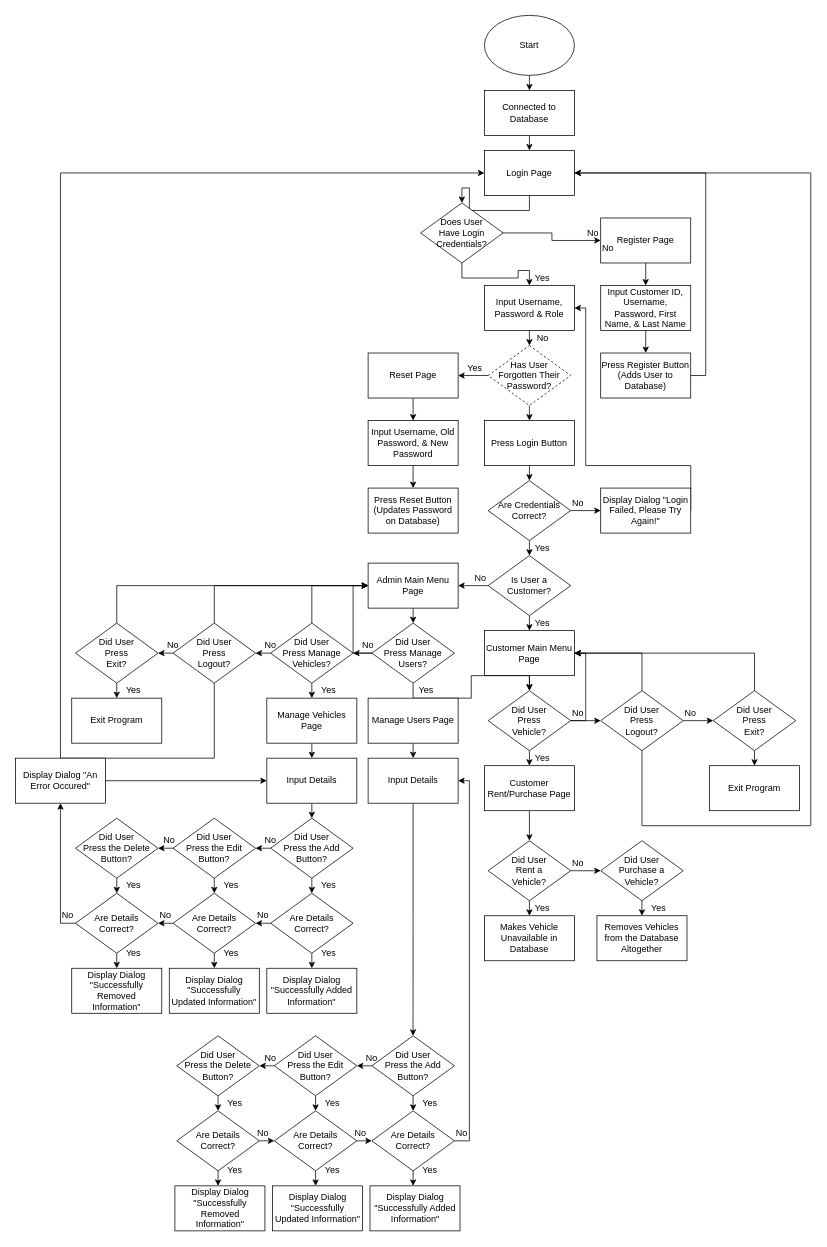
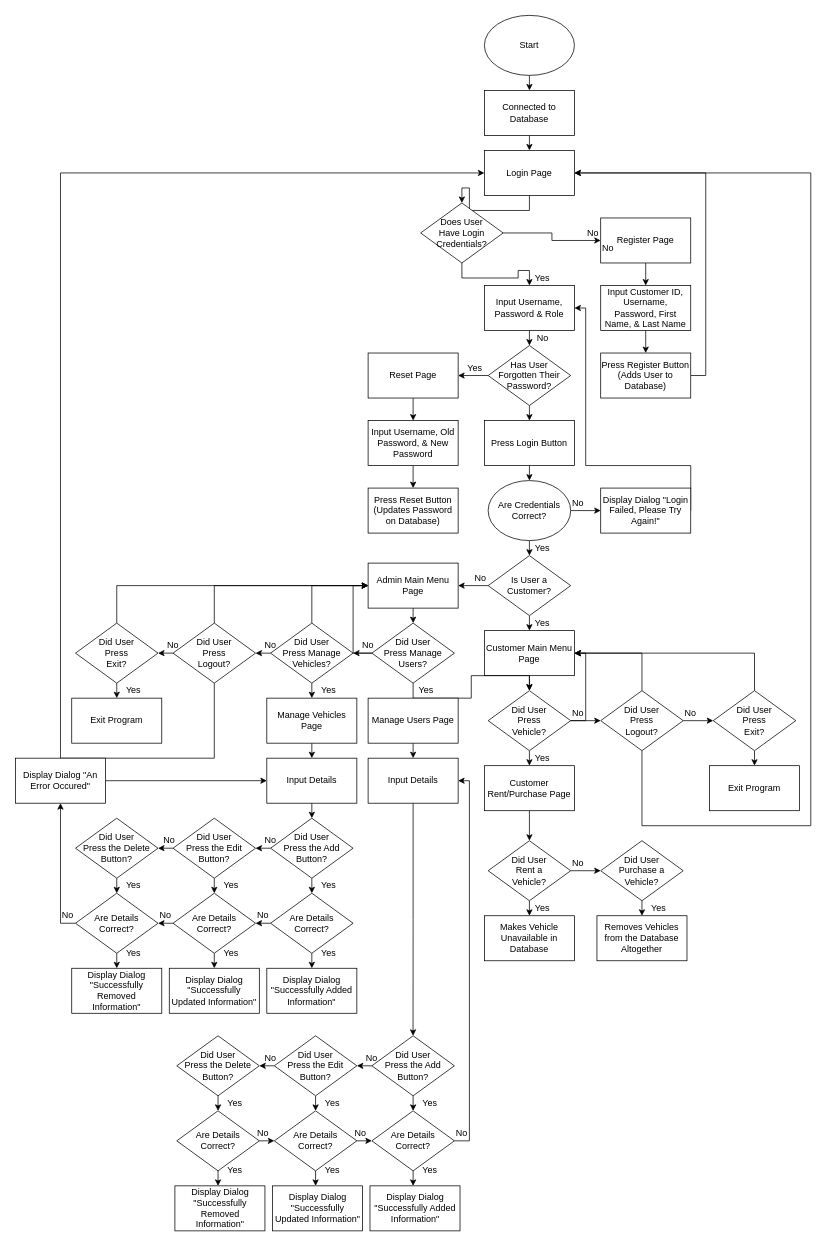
node "Has User Forgotten Their Password?": style dashed -> solid
node "Are Credentials Correct?": shape diamond -> ellipse
